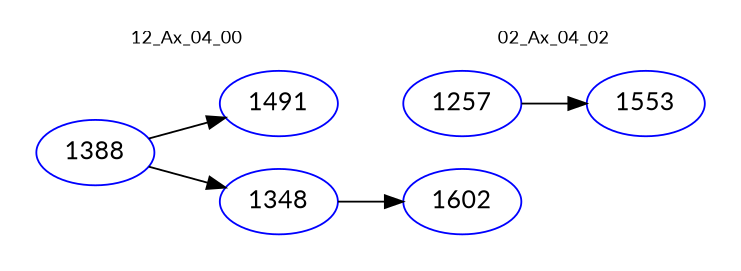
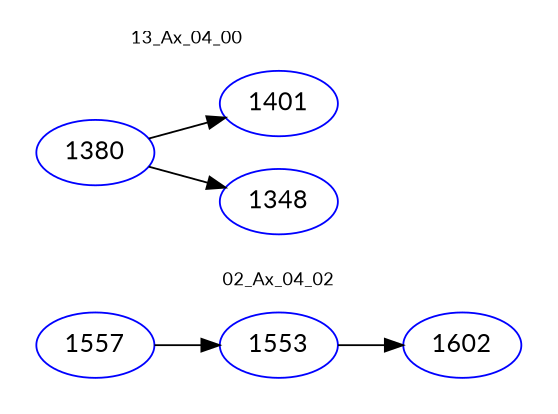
cluster "12_Ax_04_00": label "12_Ax_04_00" -> "13_Ax_04_00"
node "1491": label "1491" -> "1401"
node "1257": label "1257" -> "1557"
node "1388": label "1388" -> "1380"
edge "1348" -> "1602": now "1553" -> "1602"
